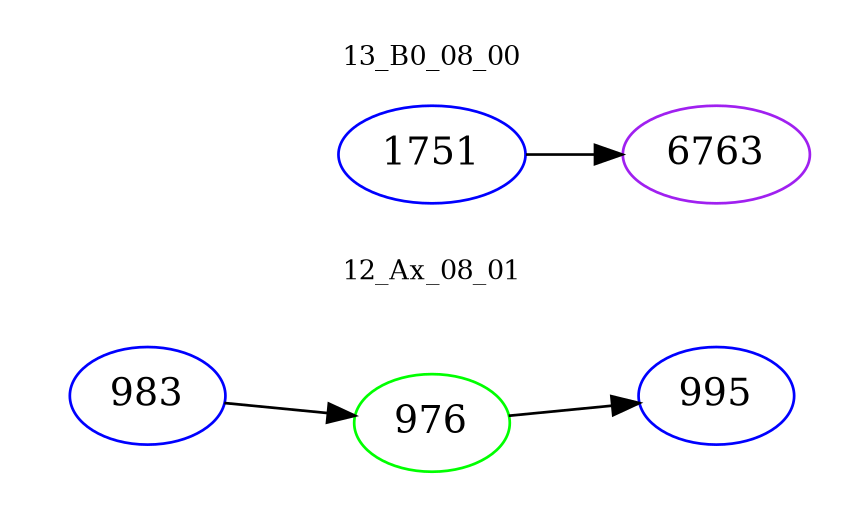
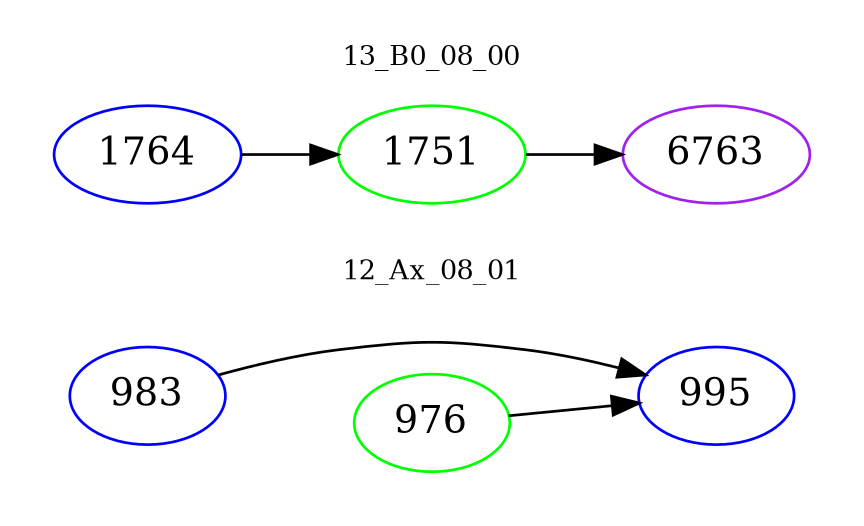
node "1764": added
node "1751": color blue -> green
edge "983" -> "976": now "983" -> "995"
